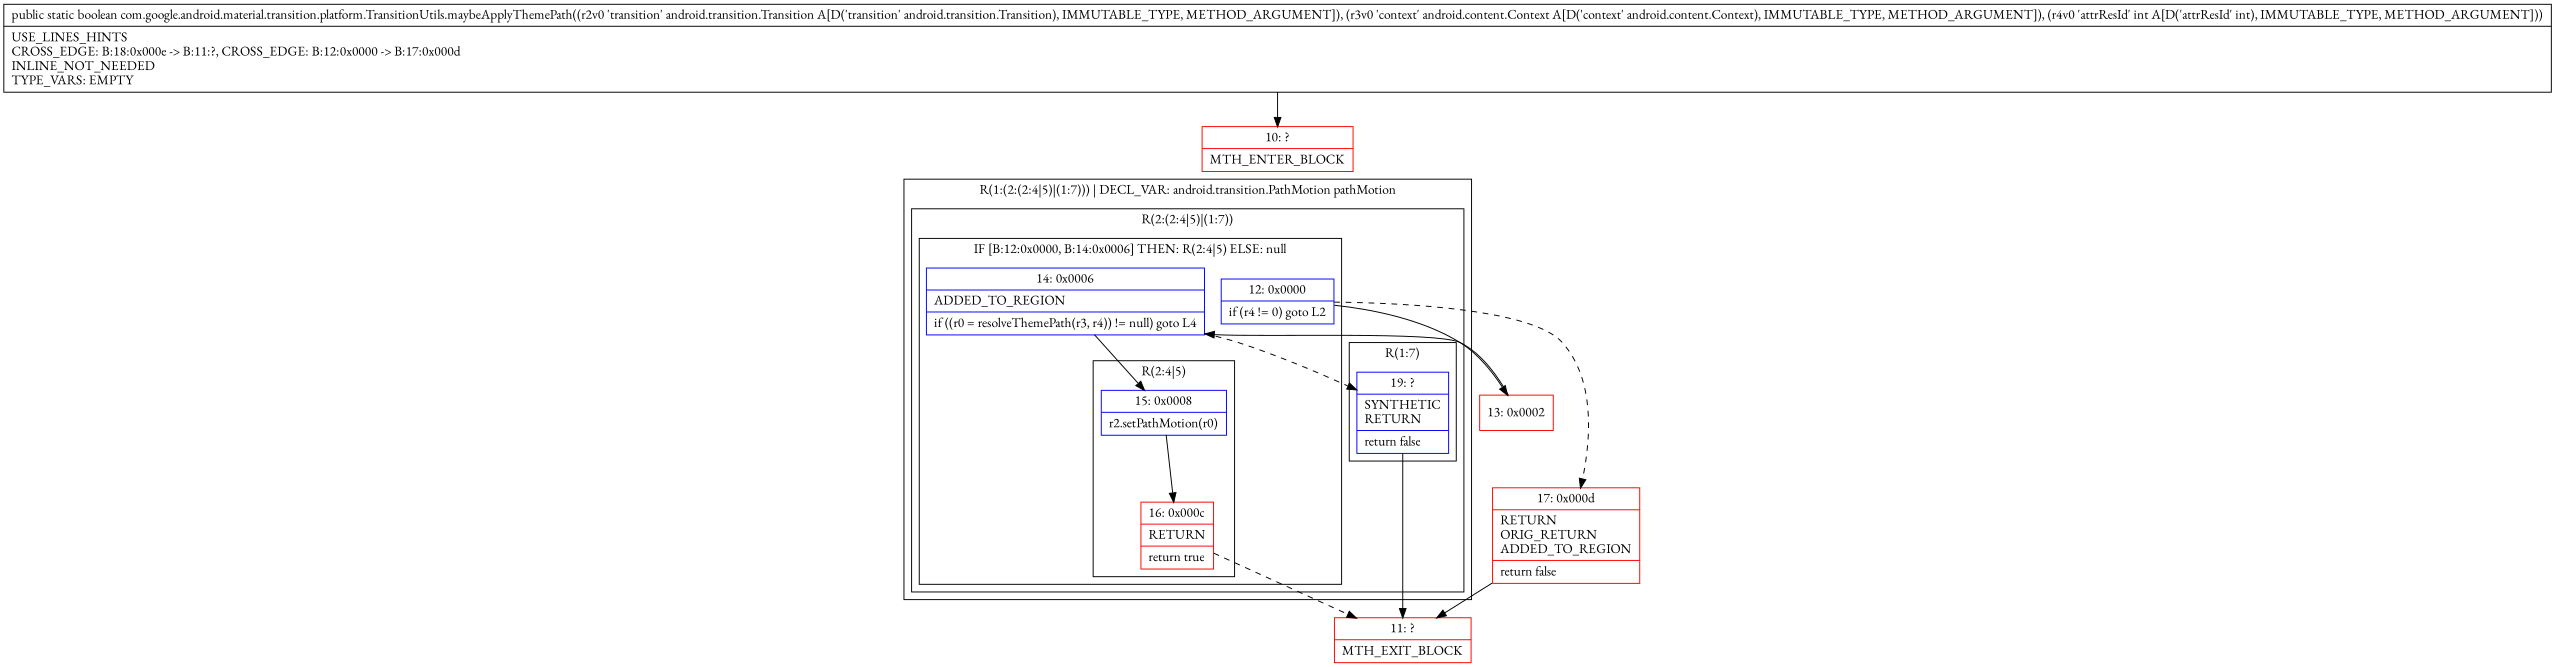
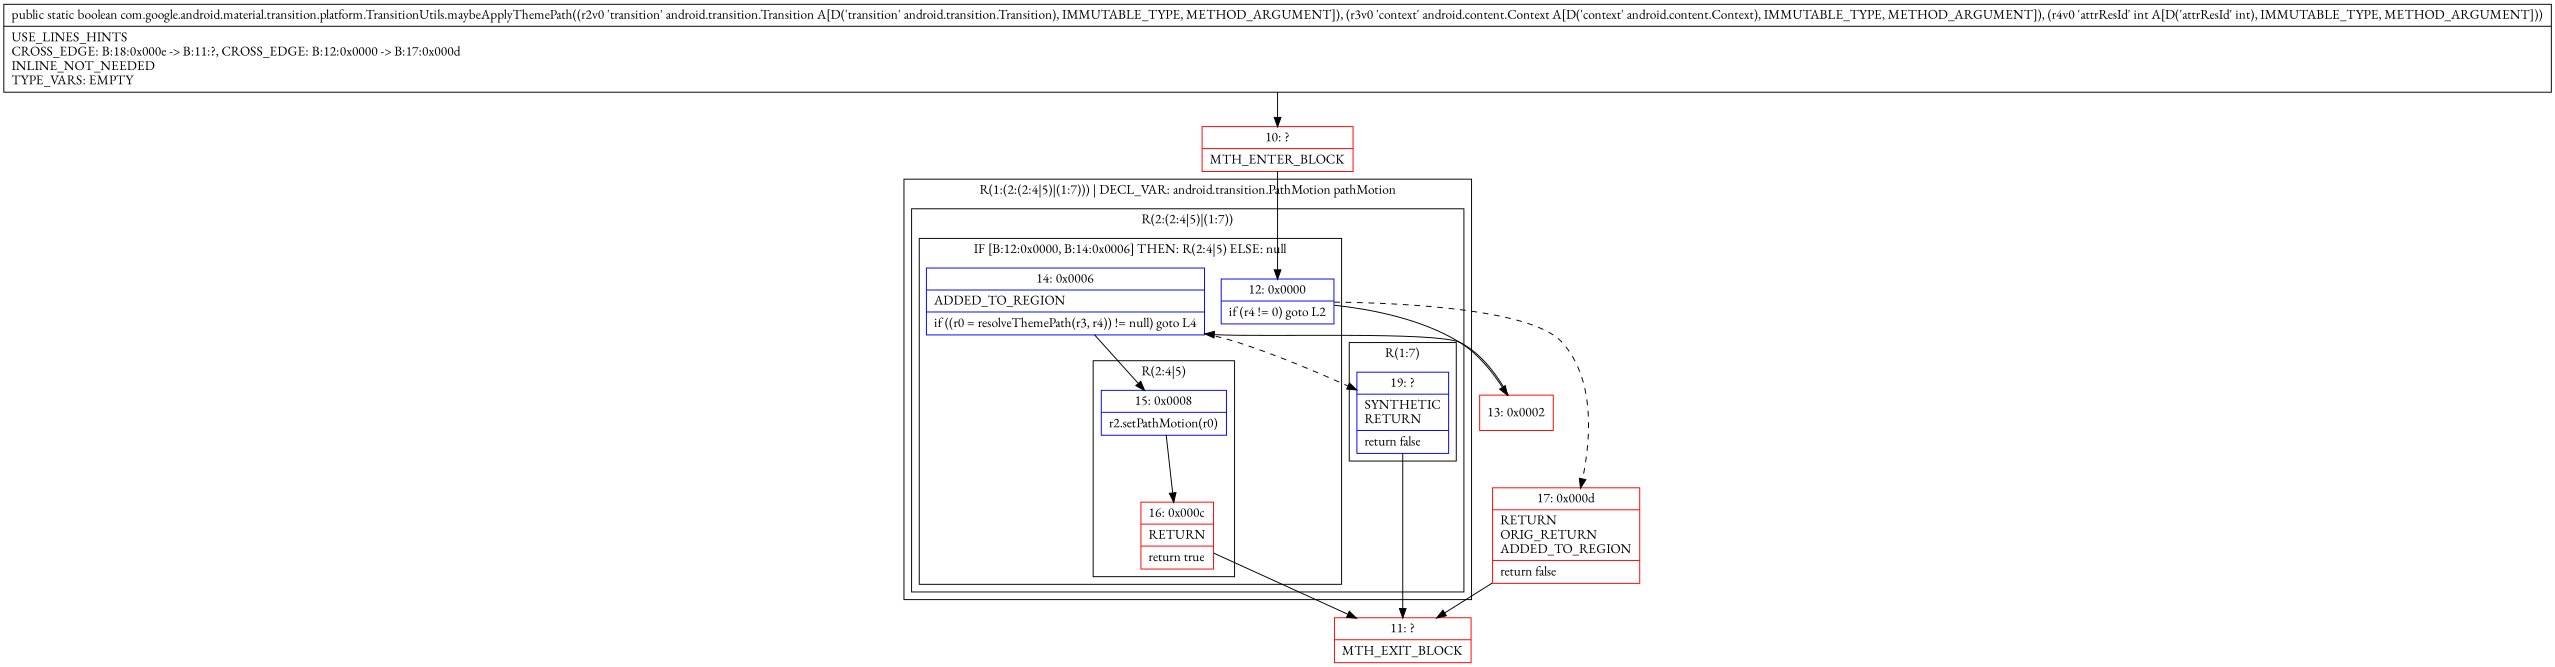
edge "10: ?" -> "12: 0x0000": added
edge "16: 0x000c" -> "11: ?": style dashed -> solid
